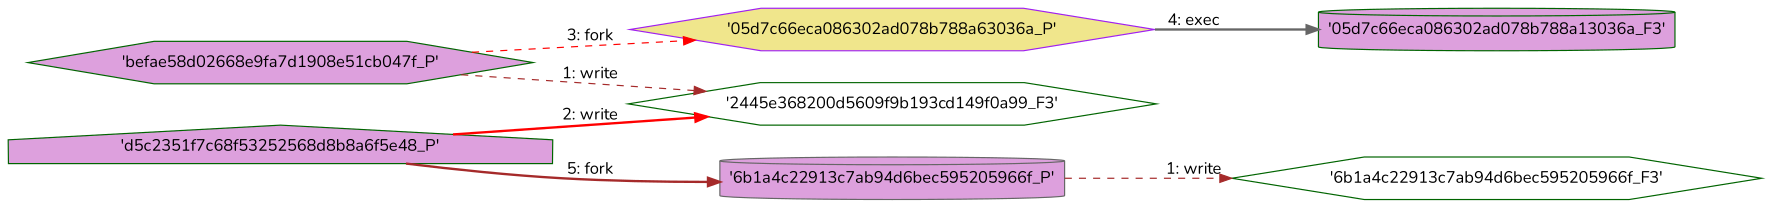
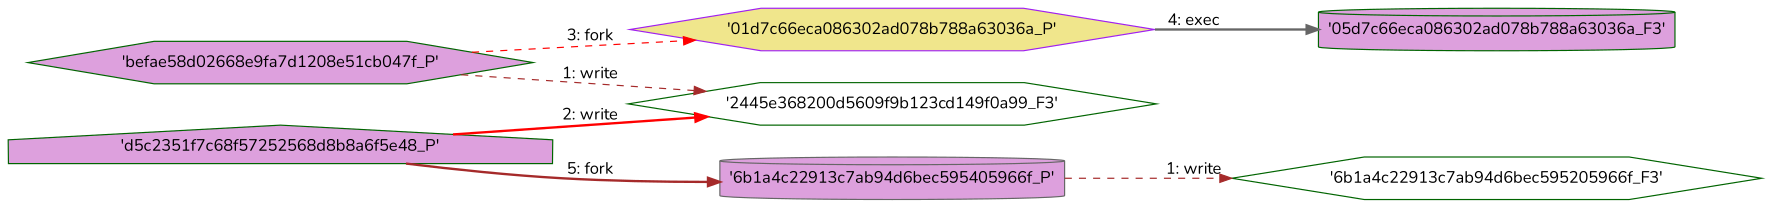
node "'05d7c66eca086302ad078b788a63036a_P'": label "'05d7c66eca086302ad078b788a63036a_P'" -> "'01d7c66eca086302ad078b788a63036a_P'"
node "'05d7c66eca086302ad078b788a13036a_F3'": label "'05d7c66eca086302ad078b788a13036a_F3'" -> "'05d7c66eca086302ad078b788a63036a_F3'"
node "'befae58d02668e9fa7d1908e51cb047f_P'": label "'befae58d02668e9fa7d1908e51cb047f_P'" -> "'befae58d02668e9fa7d1208e51cb047f_P'"
node "'2445e368200d5609f9b193cd149f0a99_F3'": label "'2445e368200d5609f9b193cd149f0a99_F3'" -> "'2445e368200d5609f9b123cd149f0a99_F3'"
node "'d5c2351f7c68f53252568d8b8a6f5e48_P'": label "'d5c2351f7c68f53252568d8b8a6f5e48_P'" -> "'d5c2351f7c68f57252568d8b8a6f5e48_P'"
node "'6b1a4c22913c7ab94d6bec595205966f_P'": label "'6b1a4c22913c7ab94d6bec595205966f_P'" -> "'6b1a4c22913c7ab94d6bec595405966f_P'"
